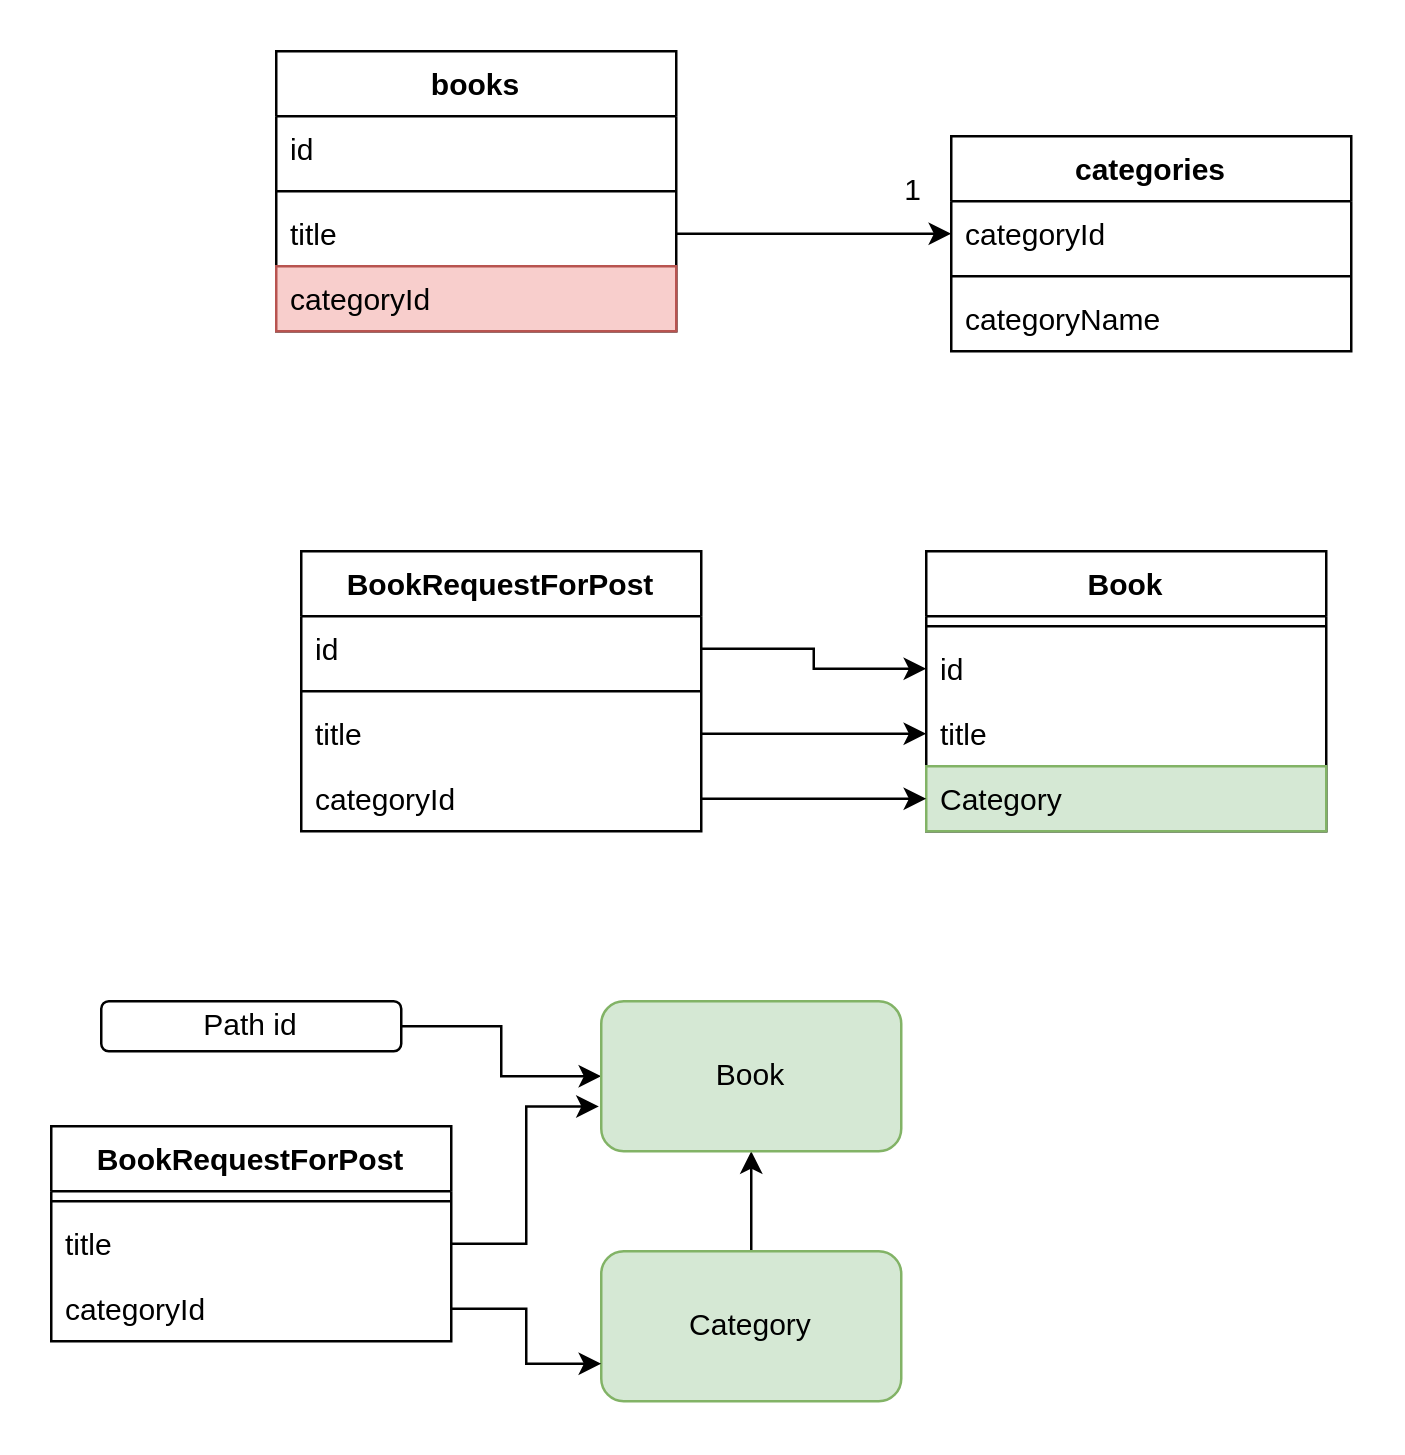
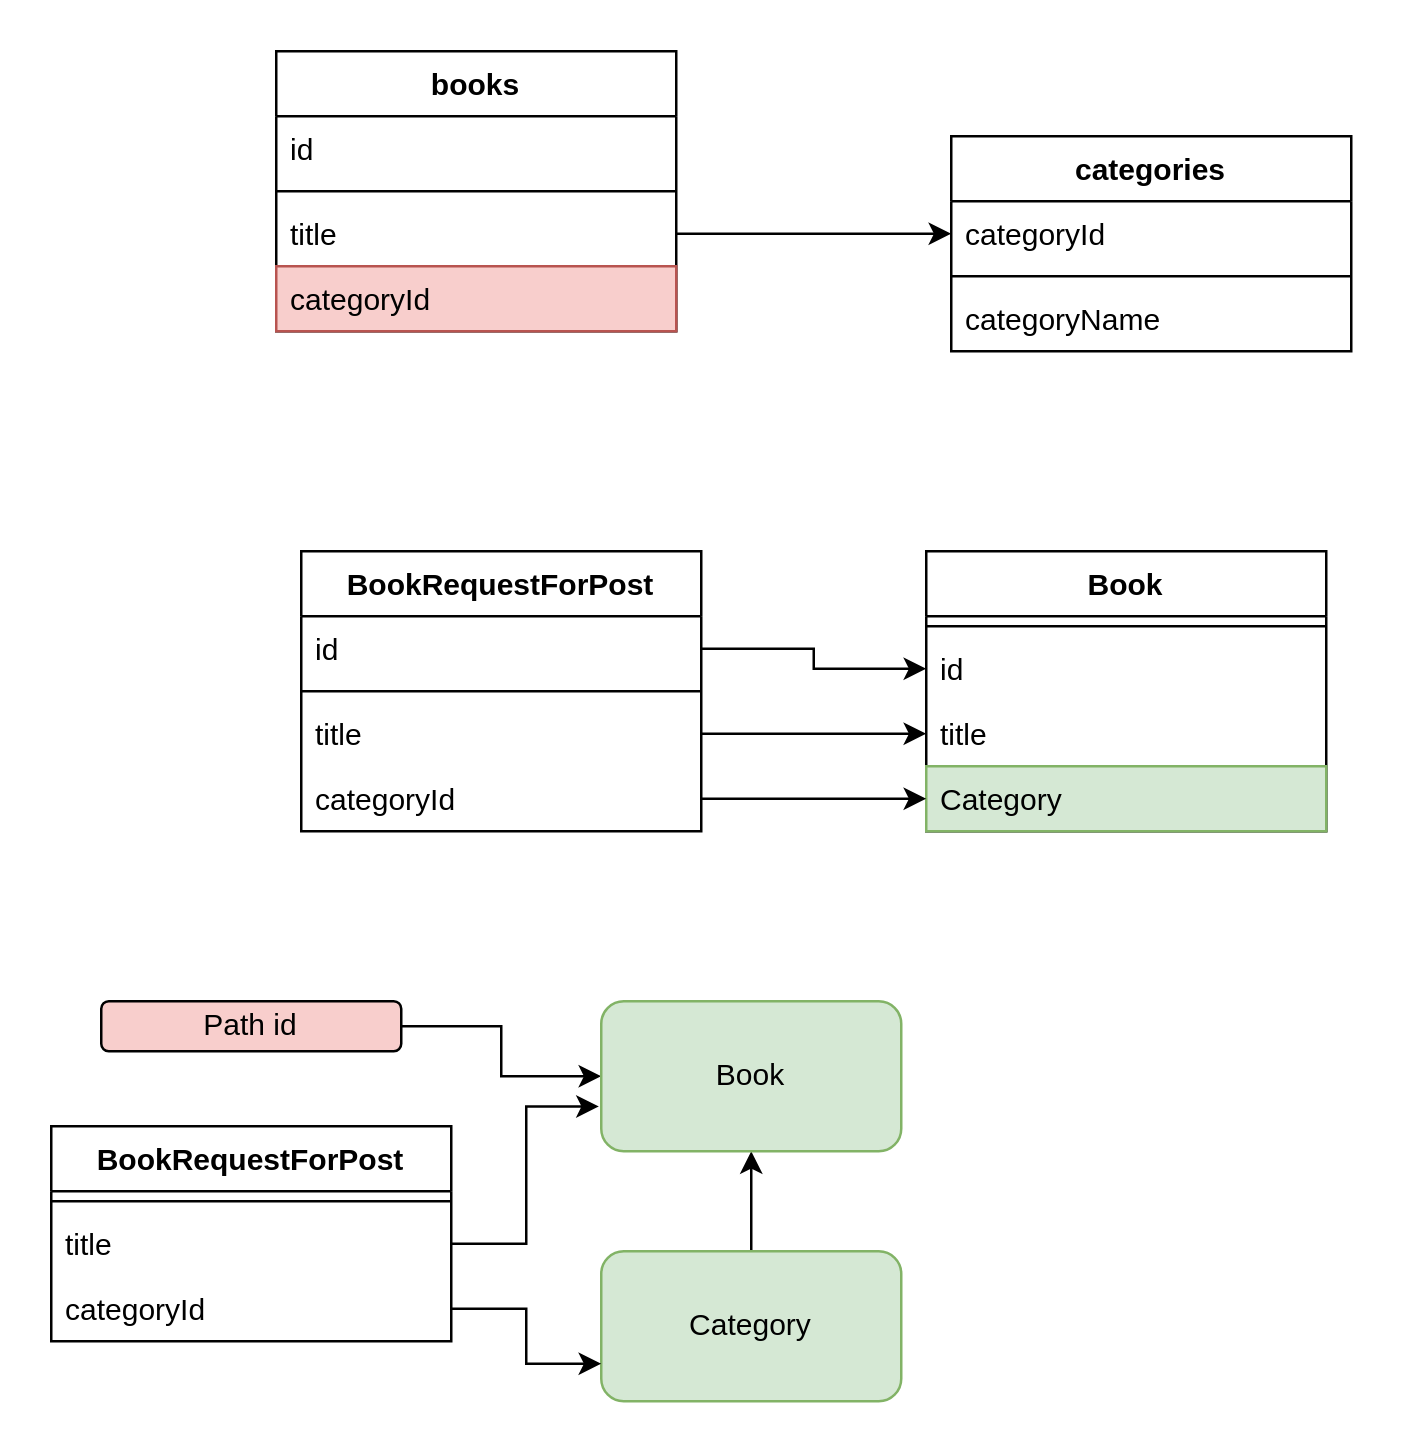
node "1": removed
node "Path id": fillcolor #ffffff -> #f8cecc
